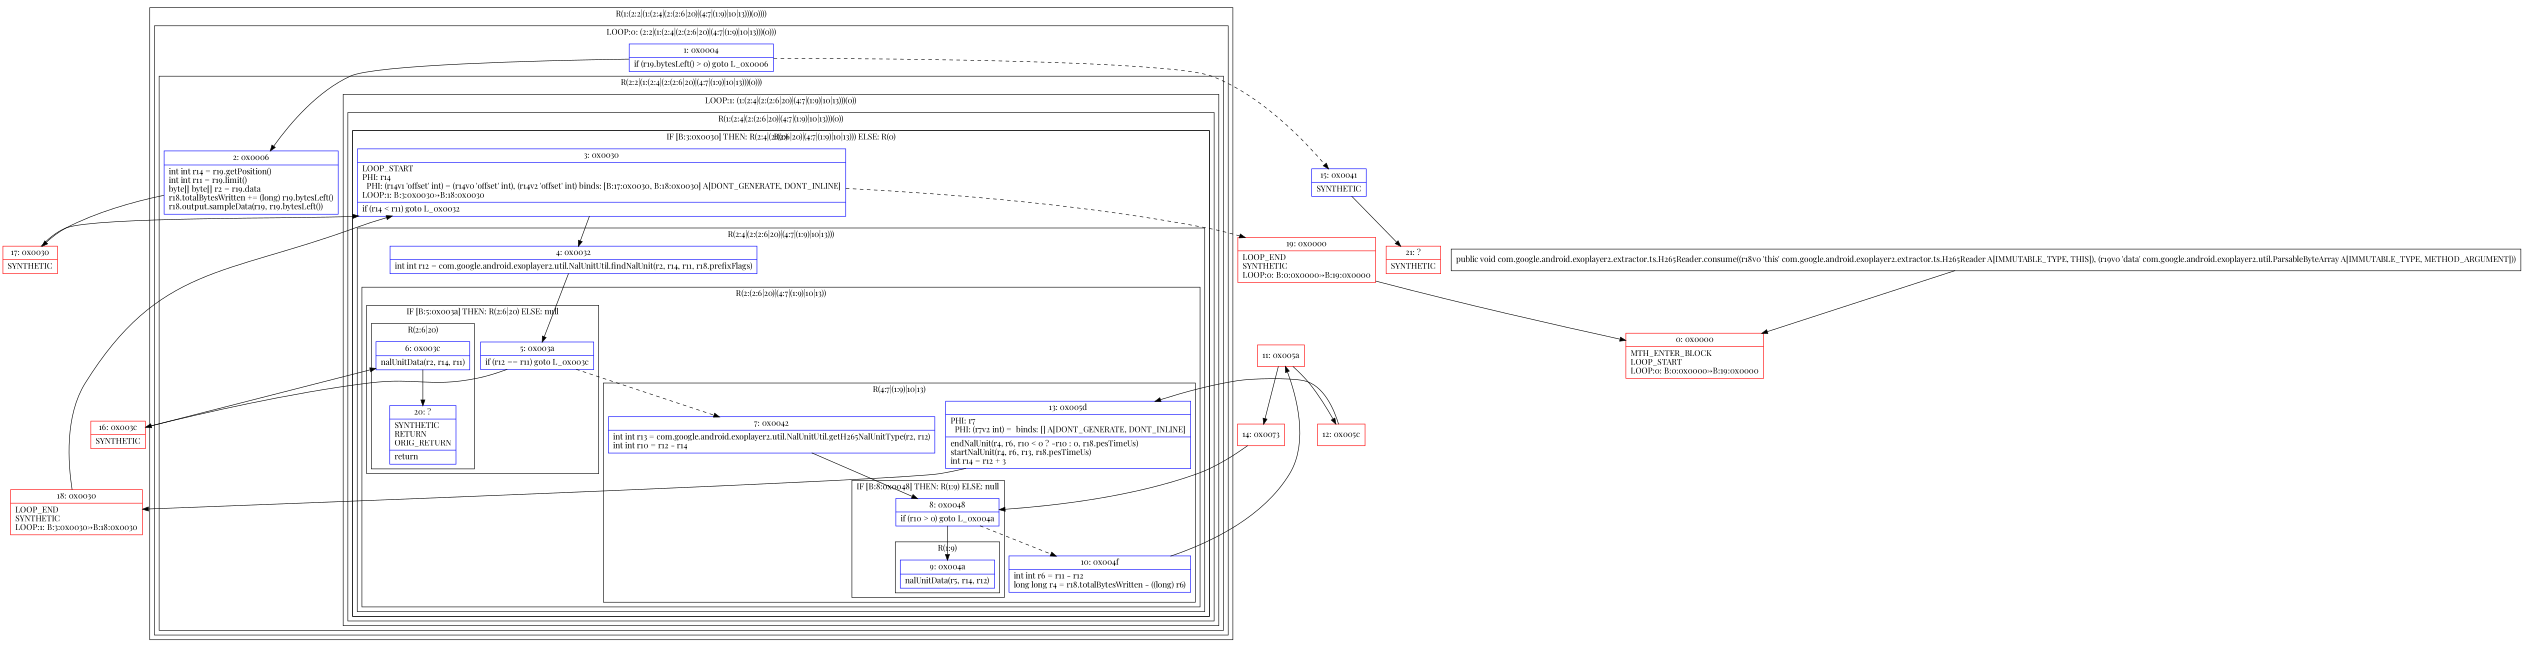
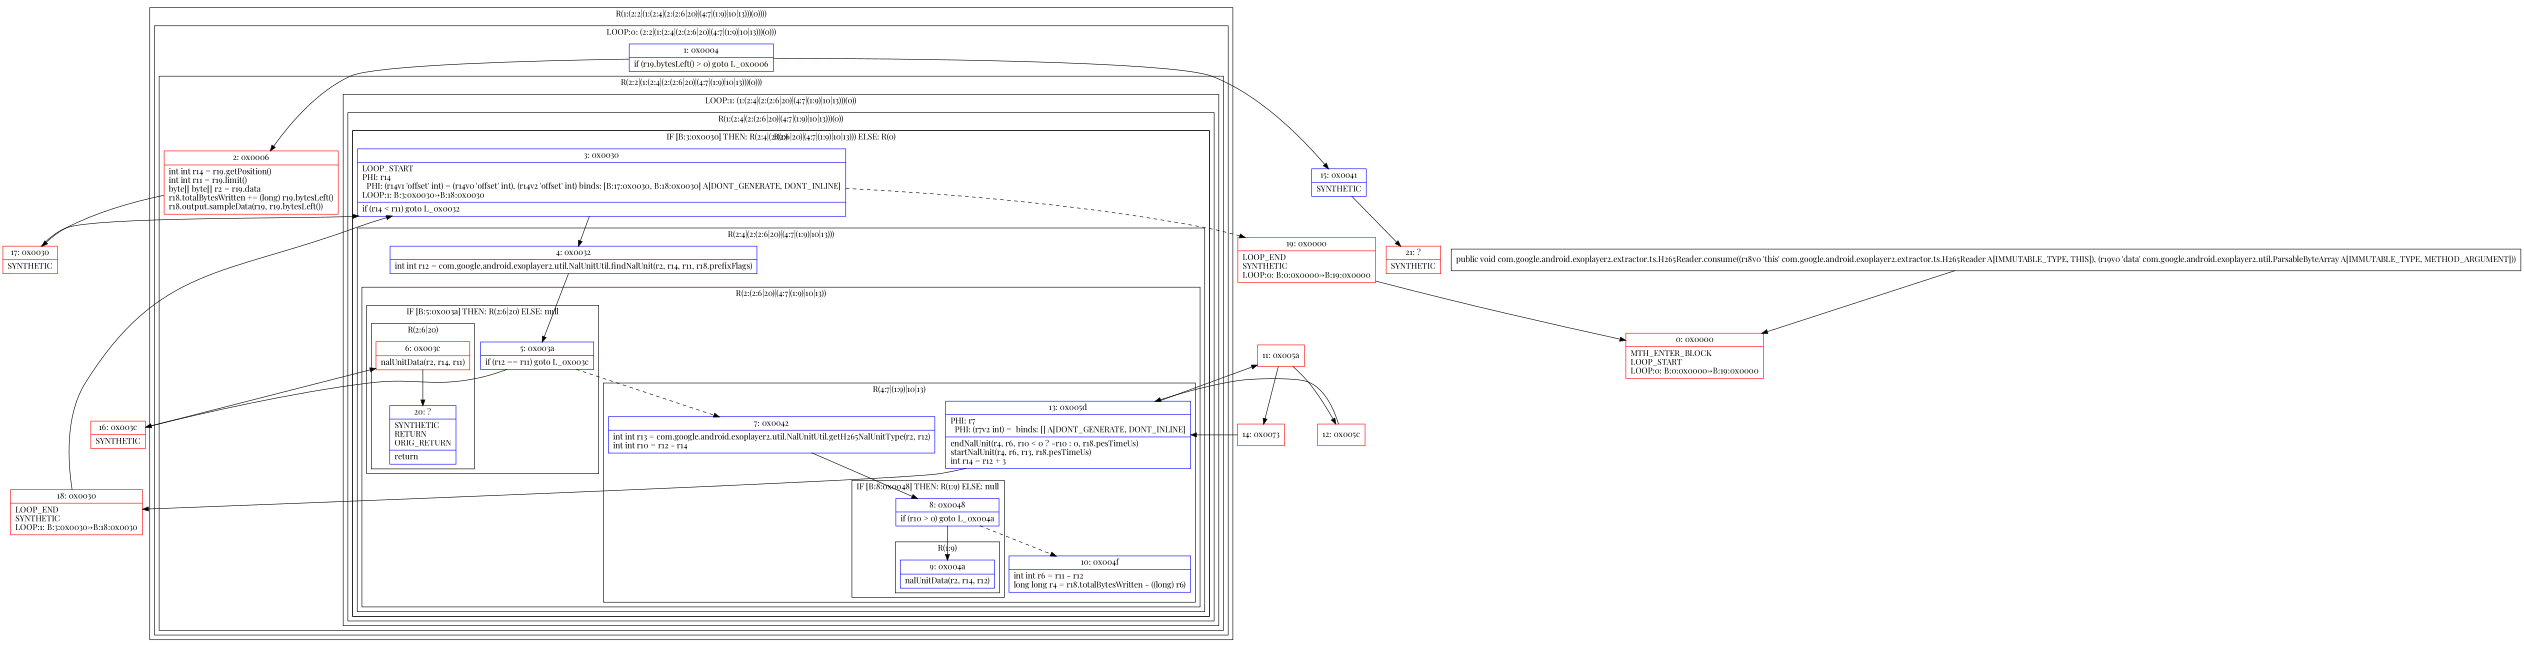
edge "1: 0x0004" -> "15: 0x0041": style dashed -> solid
node "2: 0x0006": color blue -> red
node "6: 0x003c": color blue -> red
edge "10: 0x004f" -> "11: 0x005a": now "13: 0x005d" -> "11: 0x005a"
edge "14: 0x0073" -> "8: 0x0048": now "14: 0x0073" -> "13: 0x005d"
node "9: 0x004a": text "nalUnitData(r5, r14, r12)" -> "nalUnitData(r2, r14, r12)"
